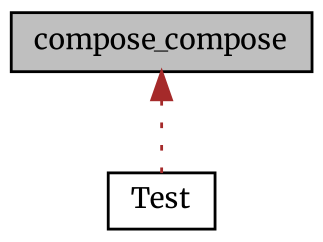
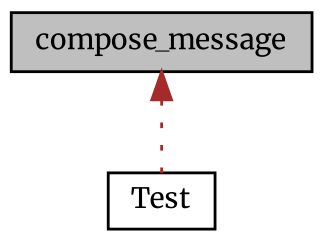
node "compose_compose": label "compose_compose" -> "compose_message"
